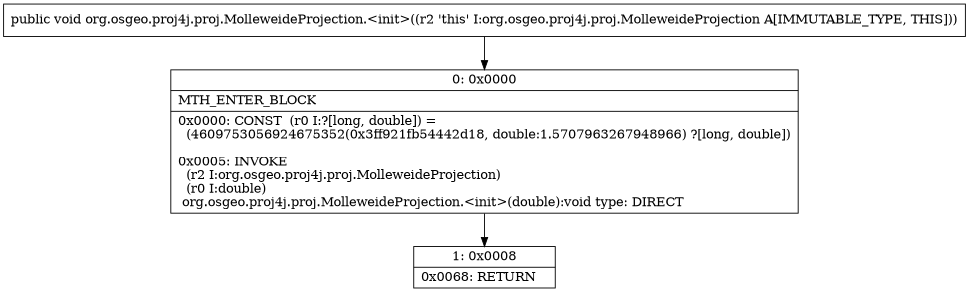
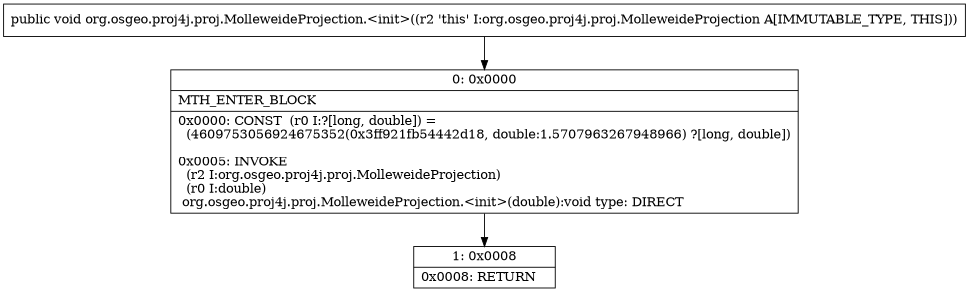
node "1: 0x0008": text "0x0068: RETURN" -> "0x0008: RETURN"
